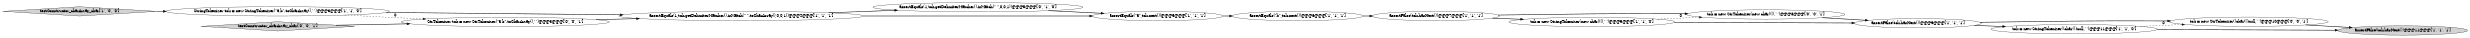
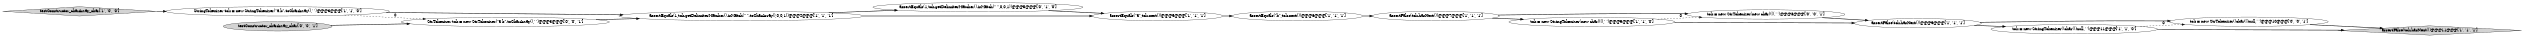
node "testConstructor_charArray_char['0', '0', '1']": shape diamond -> ellipse
node "assertFalse(tok.hasNext())@@@11@@@['1', '1', '1']": shape ellipse -> diamond
